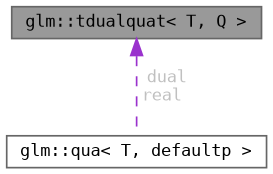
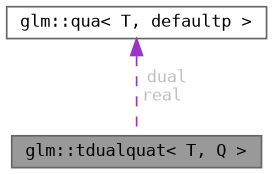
edge "glm::qua< T, defaultp >" -> "glm::tdualquat< T, Q >": reversed
